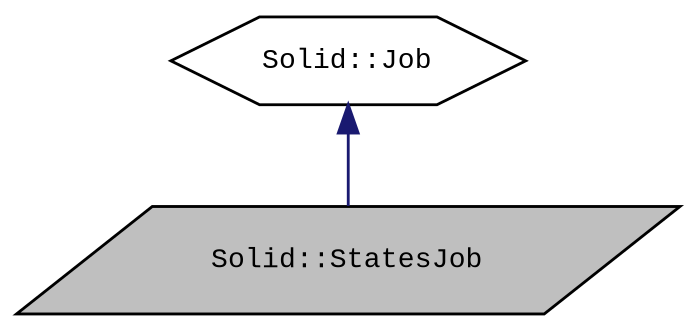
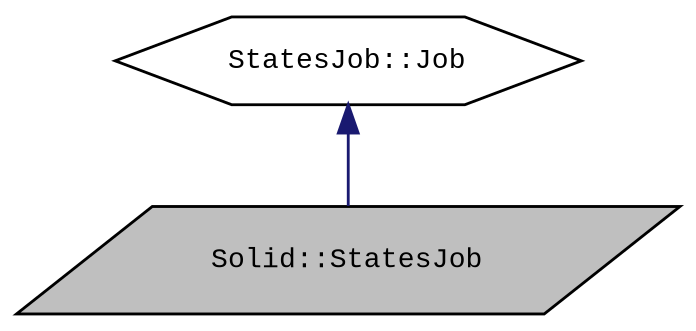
node "Solid::Job": label "Solid::Job" -> "StatesJob::Job"
